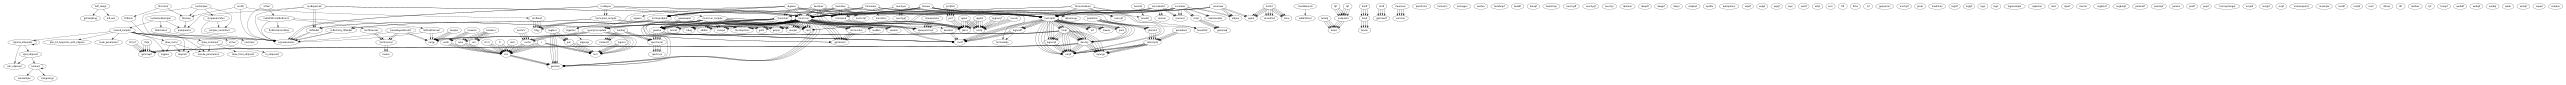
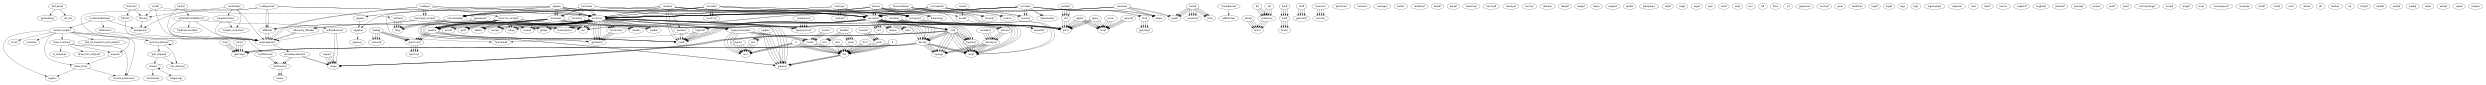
edge "parseBayesResults" -> "unpackparams": reversed
node "scale_parameters": removed
edge "draw_mcmc" -> "loopcell": reversed
